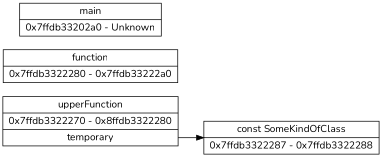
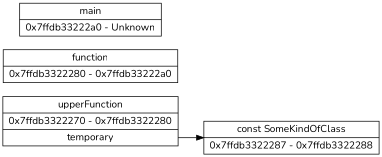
node "main": text "0x7ffdb33202a0 - Unknown" -> "0x7ffdb33222a0 - Unknown"
node "upperFunction": text "0x7ffdb3322270 - 0x8ffdb3322280" -> "0x7ffdb3322270 - 0x7ffdb3322280"
